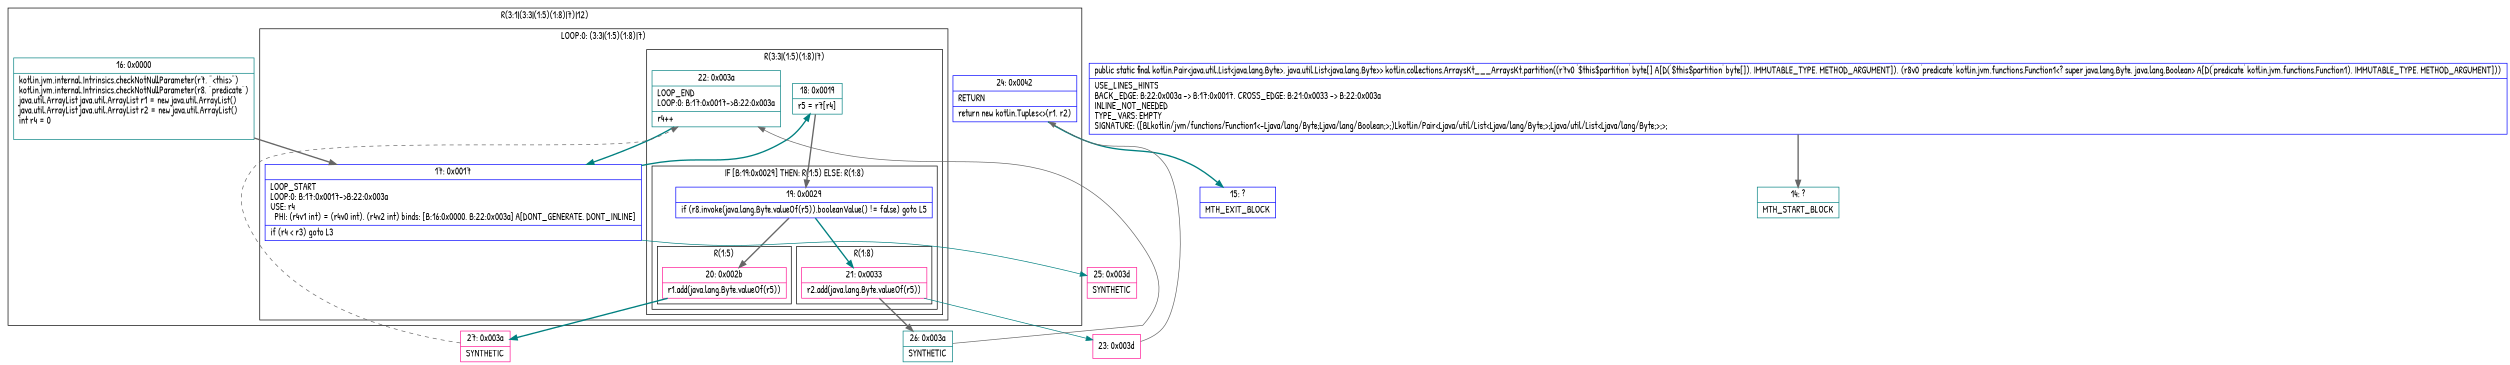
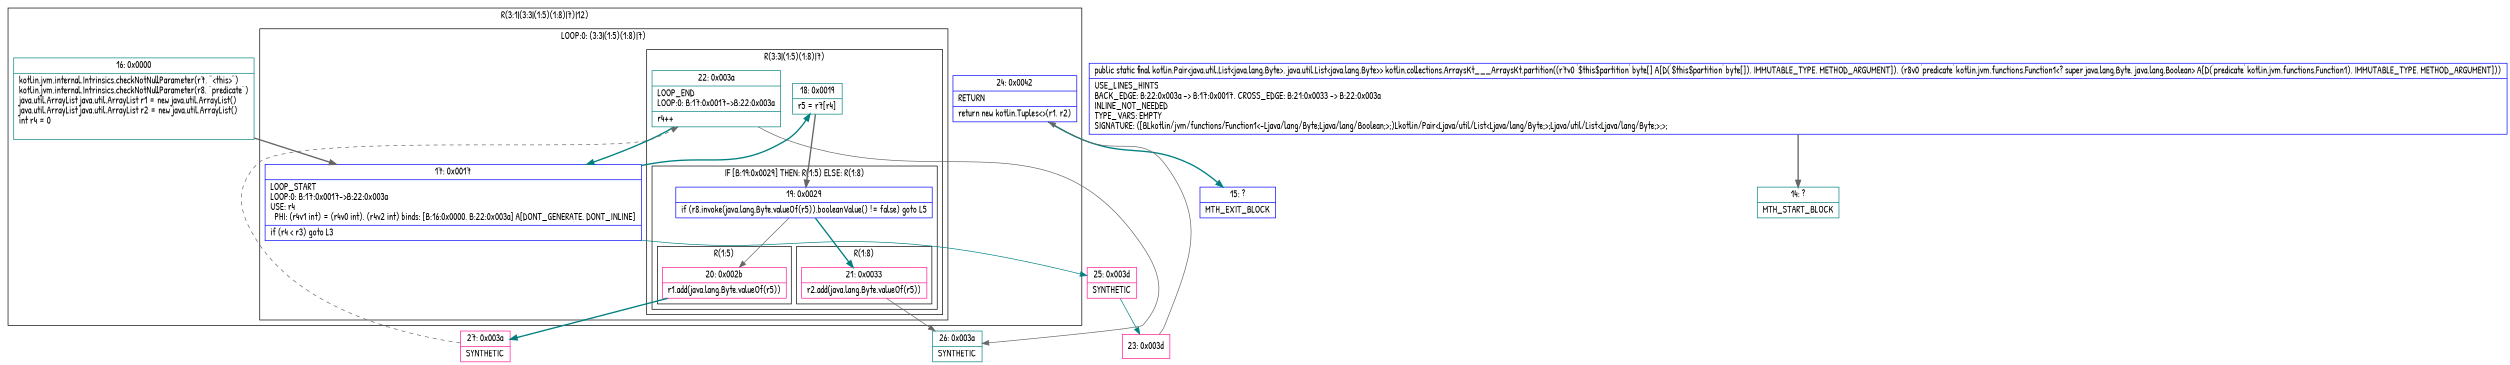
edge "26: 0x003a" -> "22: 0x003a": reversed
edge "19: 0x0029" -> "20: 0x002b": style bold -> solid
edge "21: 0x0033" -> "26: 0x003a": style bold -> solid
edge "21: 0x0033" -> "23: 0x003d": now "25: 0x003d" -> "23: 0x003d"
